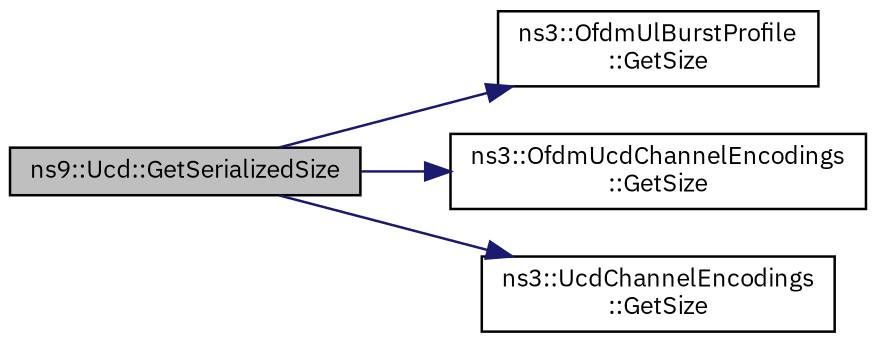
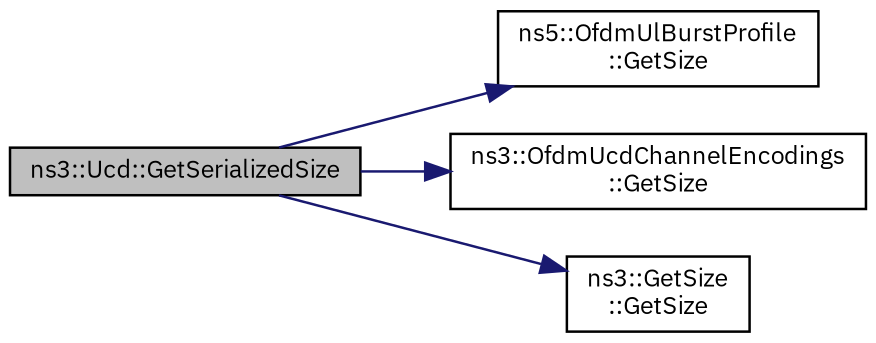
node "ns3::OfdmUlBurstProfile ::GetSize": label "ns3::OfdmUlBurstProfile ::GetSize" -> "ns5::OfdmUlBurstProfile ::GetSize"
node "ns9::Ucd::GetSerializedSize": label "ns9::Ucd::GetSerializedSize" -> "ns3::Ucd::GetSerializedSize"
node "ns3::UcdChannelEncodings ::GetSize": label "ns3::UcdChannelEncodings ::GetSize" -> "ns3::GetSize ::GetSize"
